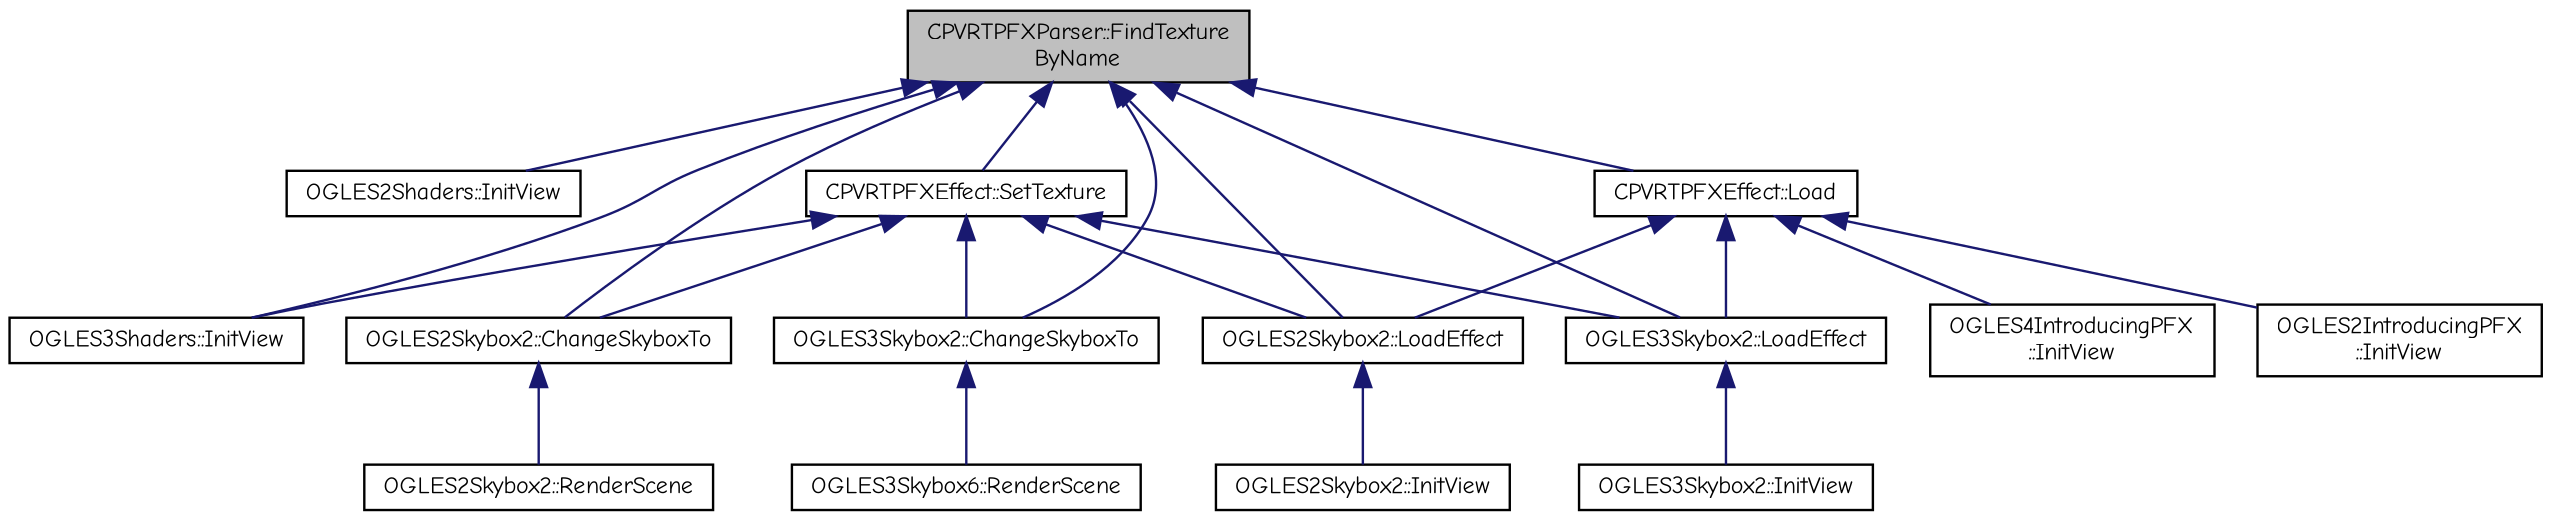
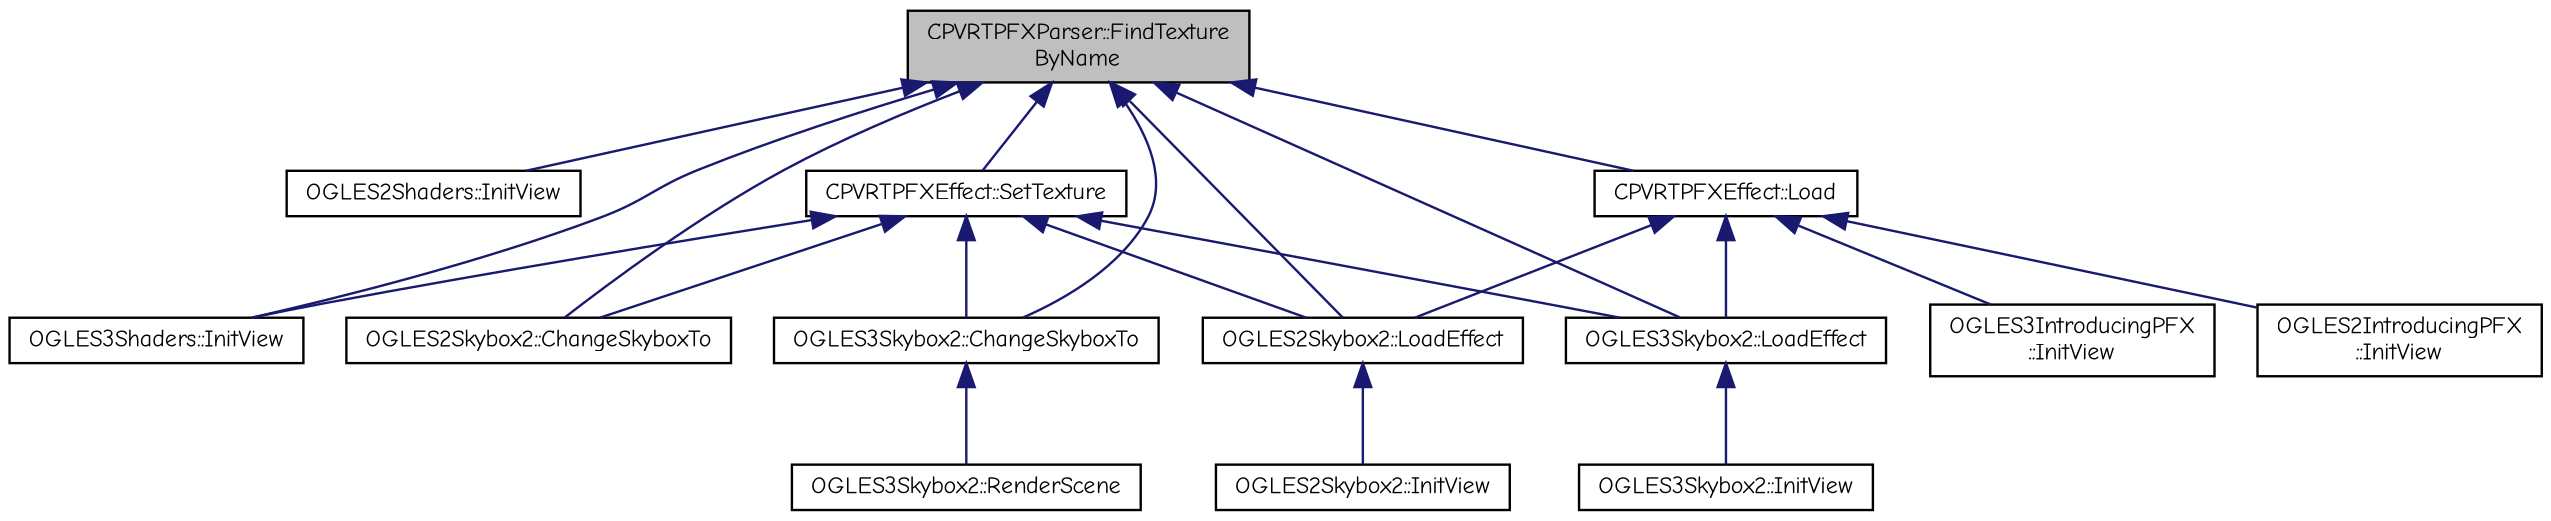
node "OGLES4IntroducingPFX ::InitView": label "OGLES4IntroducingPFX ::InitView" -> "OGLES3IntroducingPFX ::InitView"
node "OGLES2Skybox2::RenderScene": removed
node "OGLES3Skybox6::RenderScene": label "OGLES3Skybox6::RenderScene" -> "OGLES3Skybox2::RenderScene"
